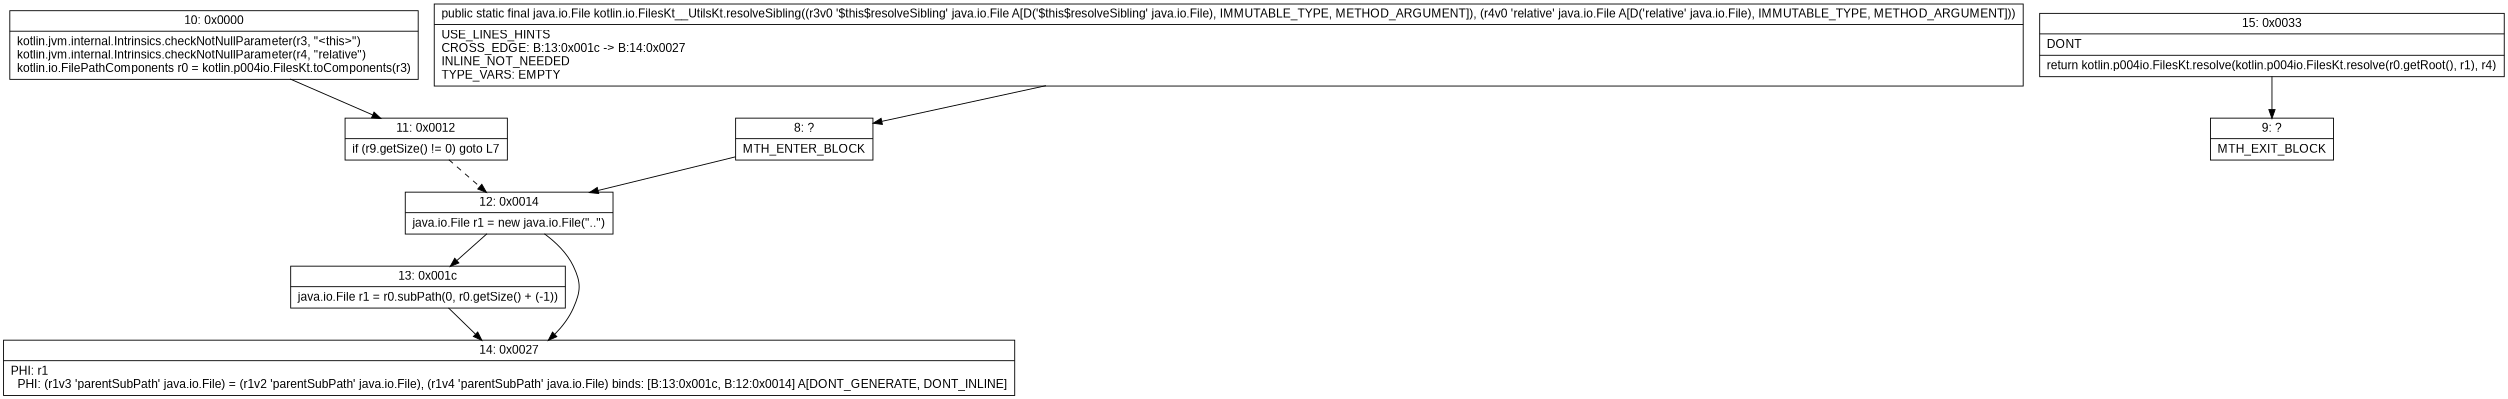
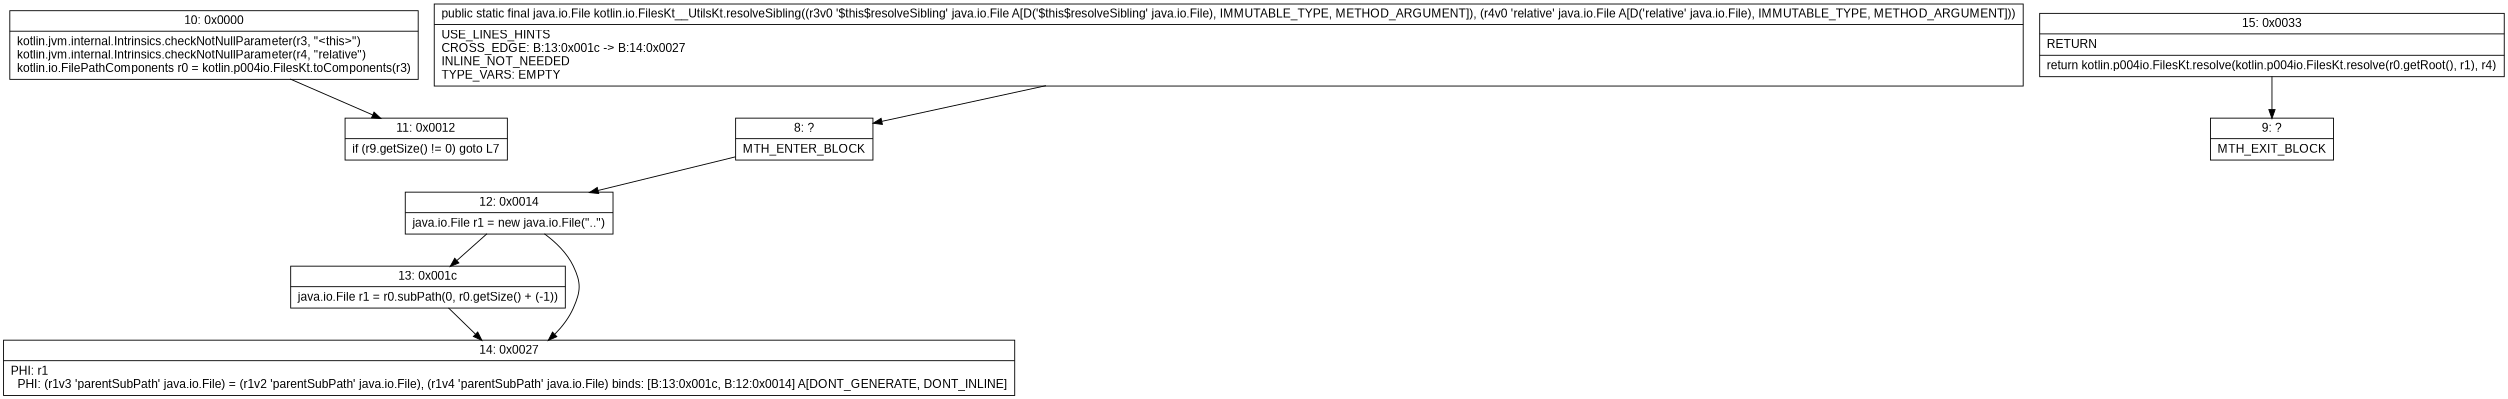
node "15: 0x0033": text "DONT" -> "RETURN"
edge "11: 0x0012" -> "12: 0x0014": removed
